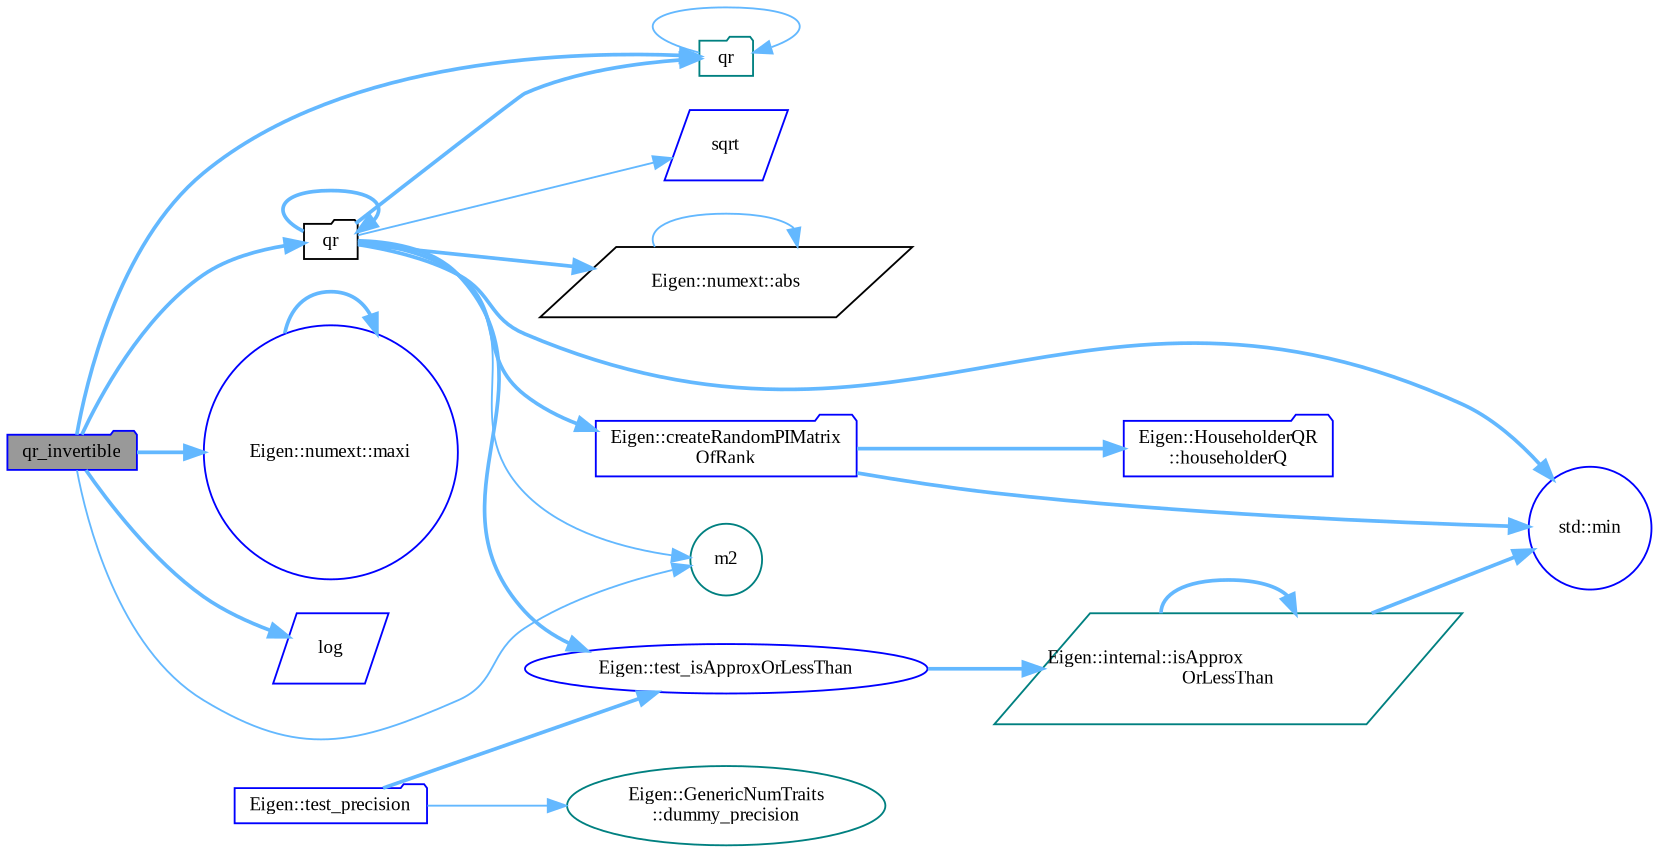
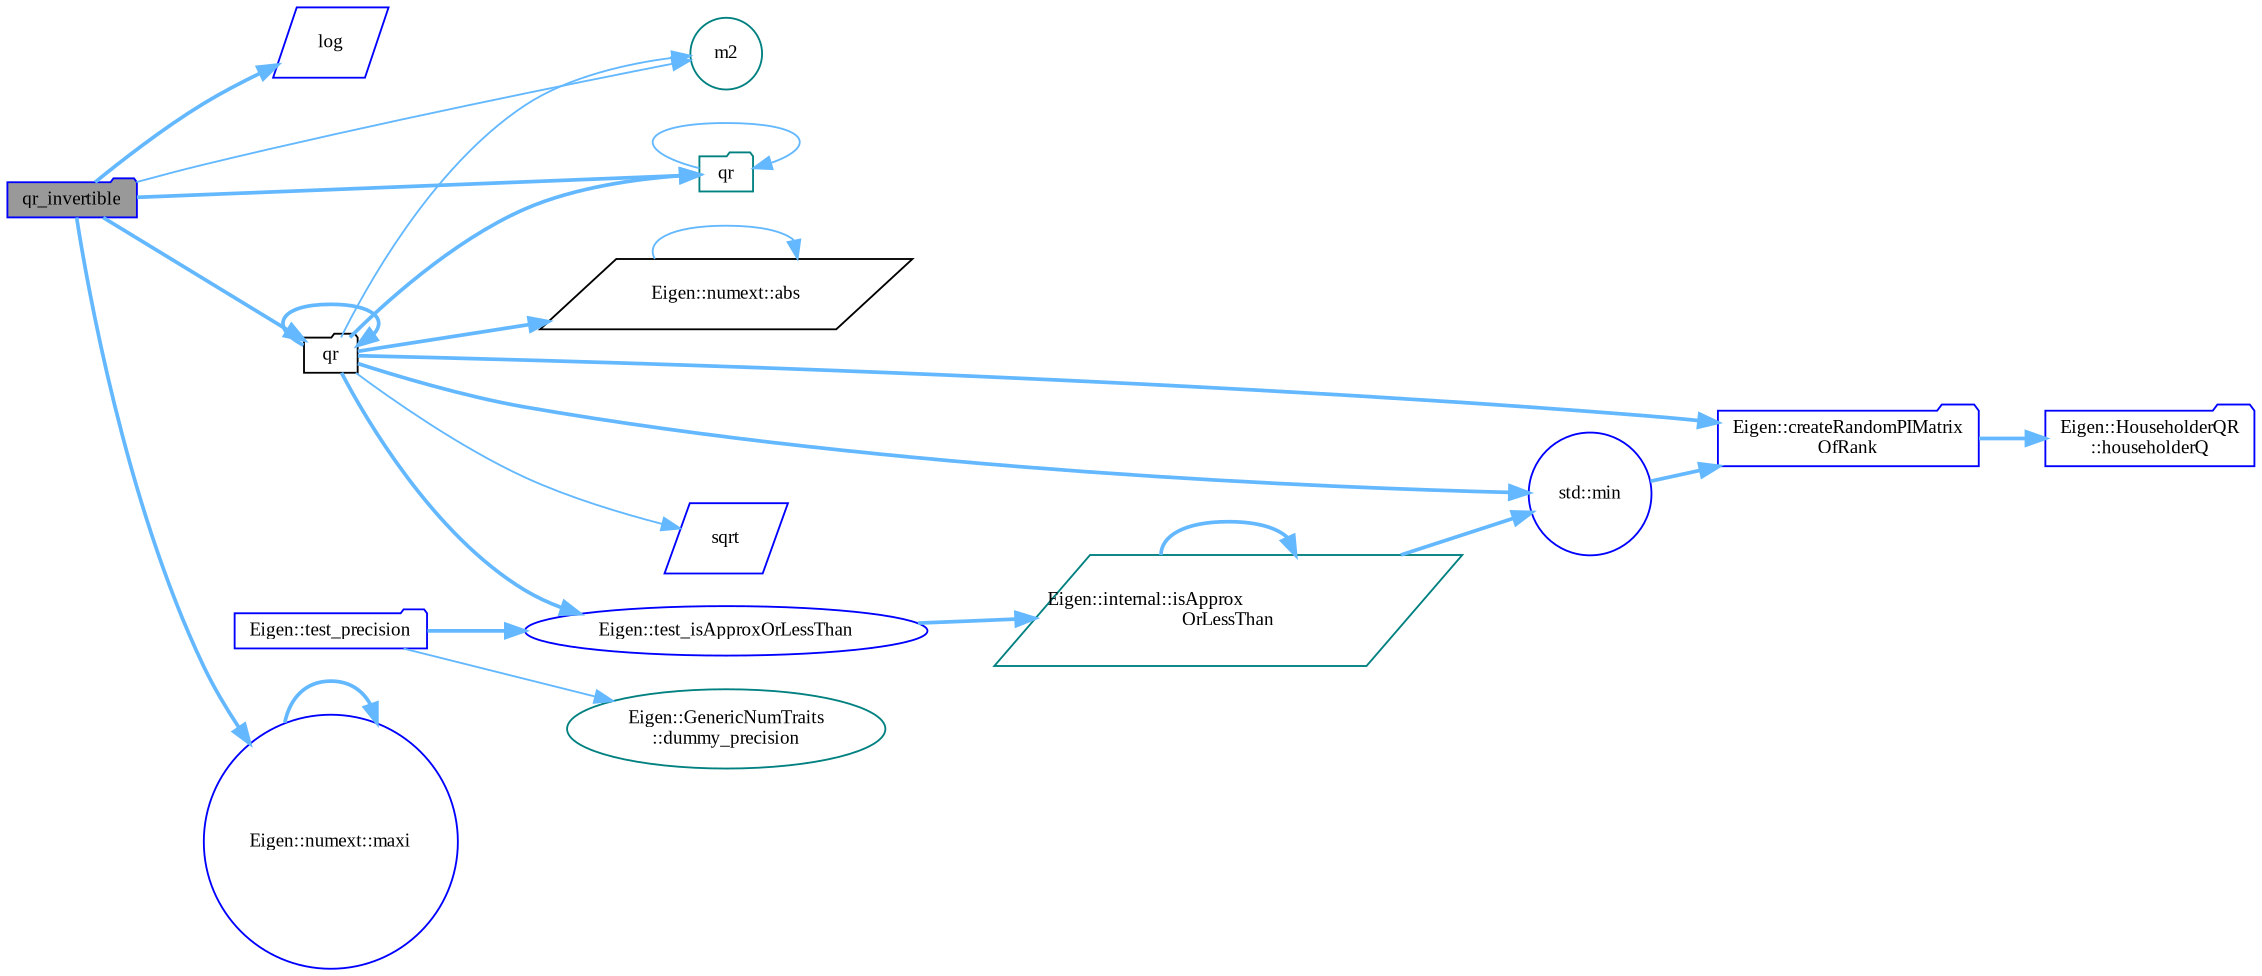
edge "Eigen::createRandomPIMatrix OfRank" -> "std::min": reversed
